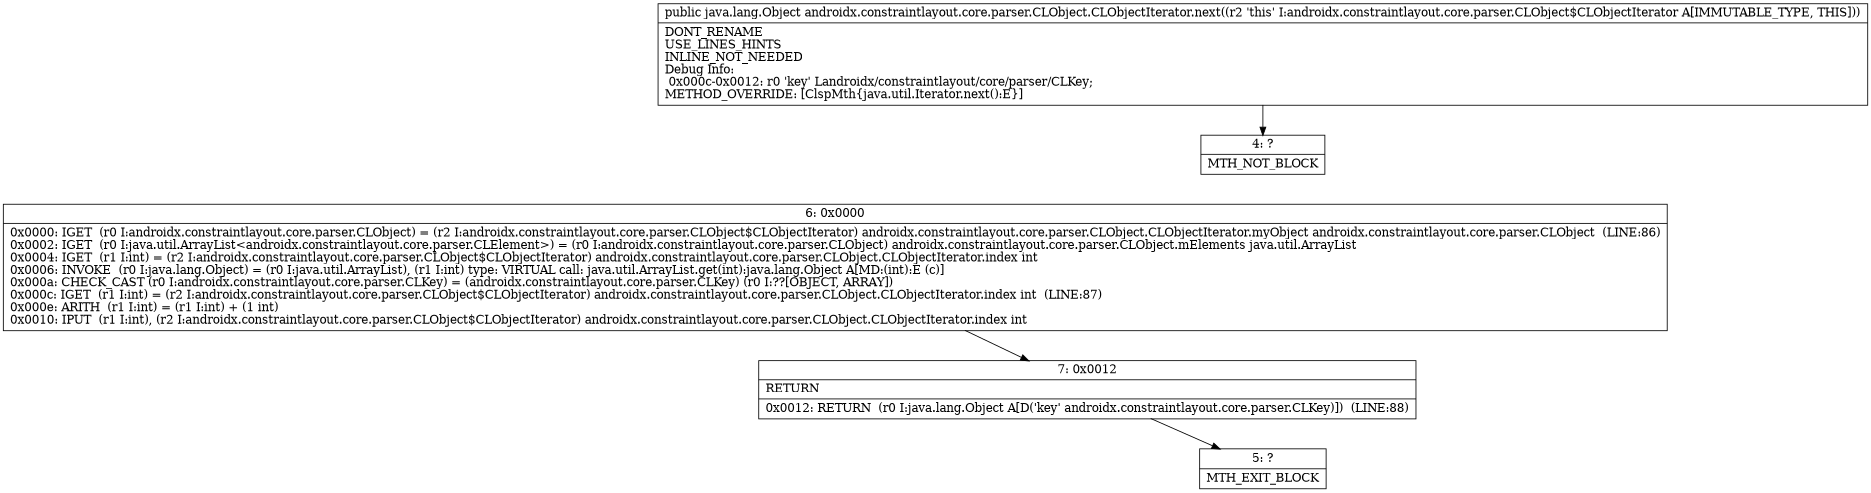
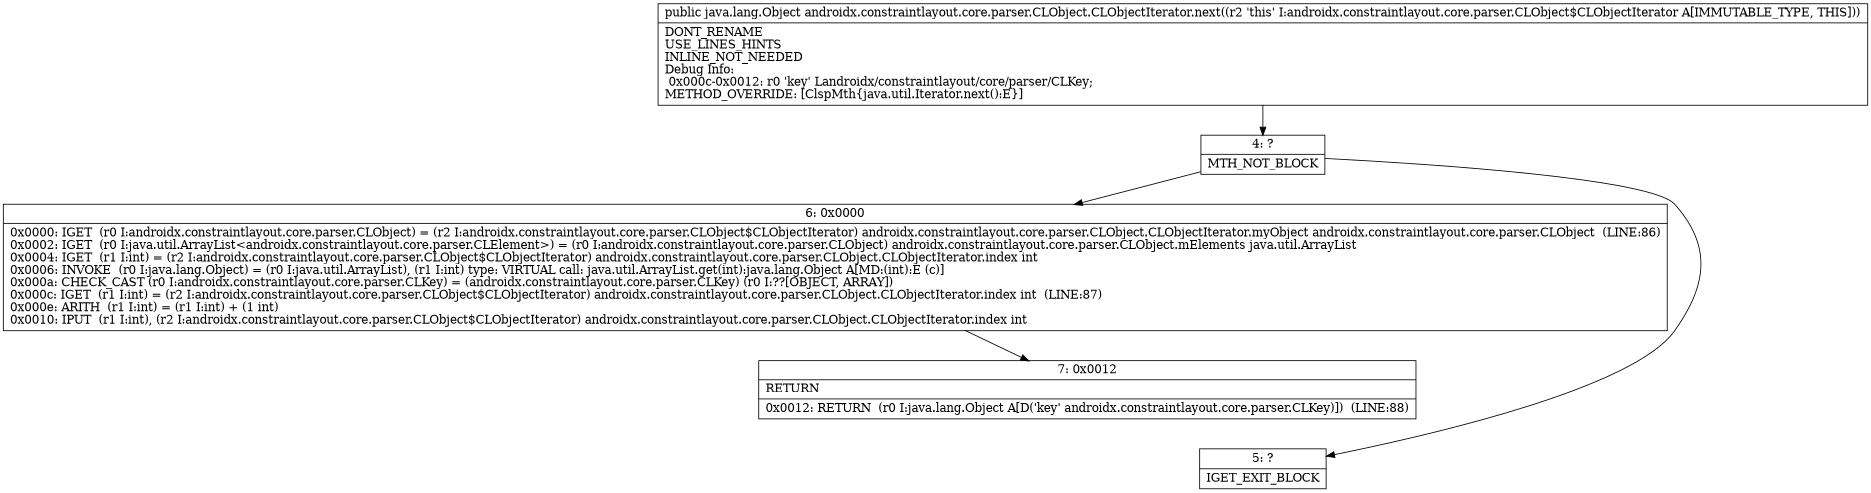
edge "4: ?" -> "6: 0x0000": added
edge "7: 0x0012" -> "5: ?": now "4: ?" -> "5: ?"
node "5: ?": text "MTH_EXIT_BLOCK" -> "IGET_EXIT_BLOCK"
